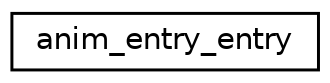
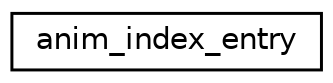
node "anim_entry_entry": label "anim_entry_entry" -> "anim_index_entry"
